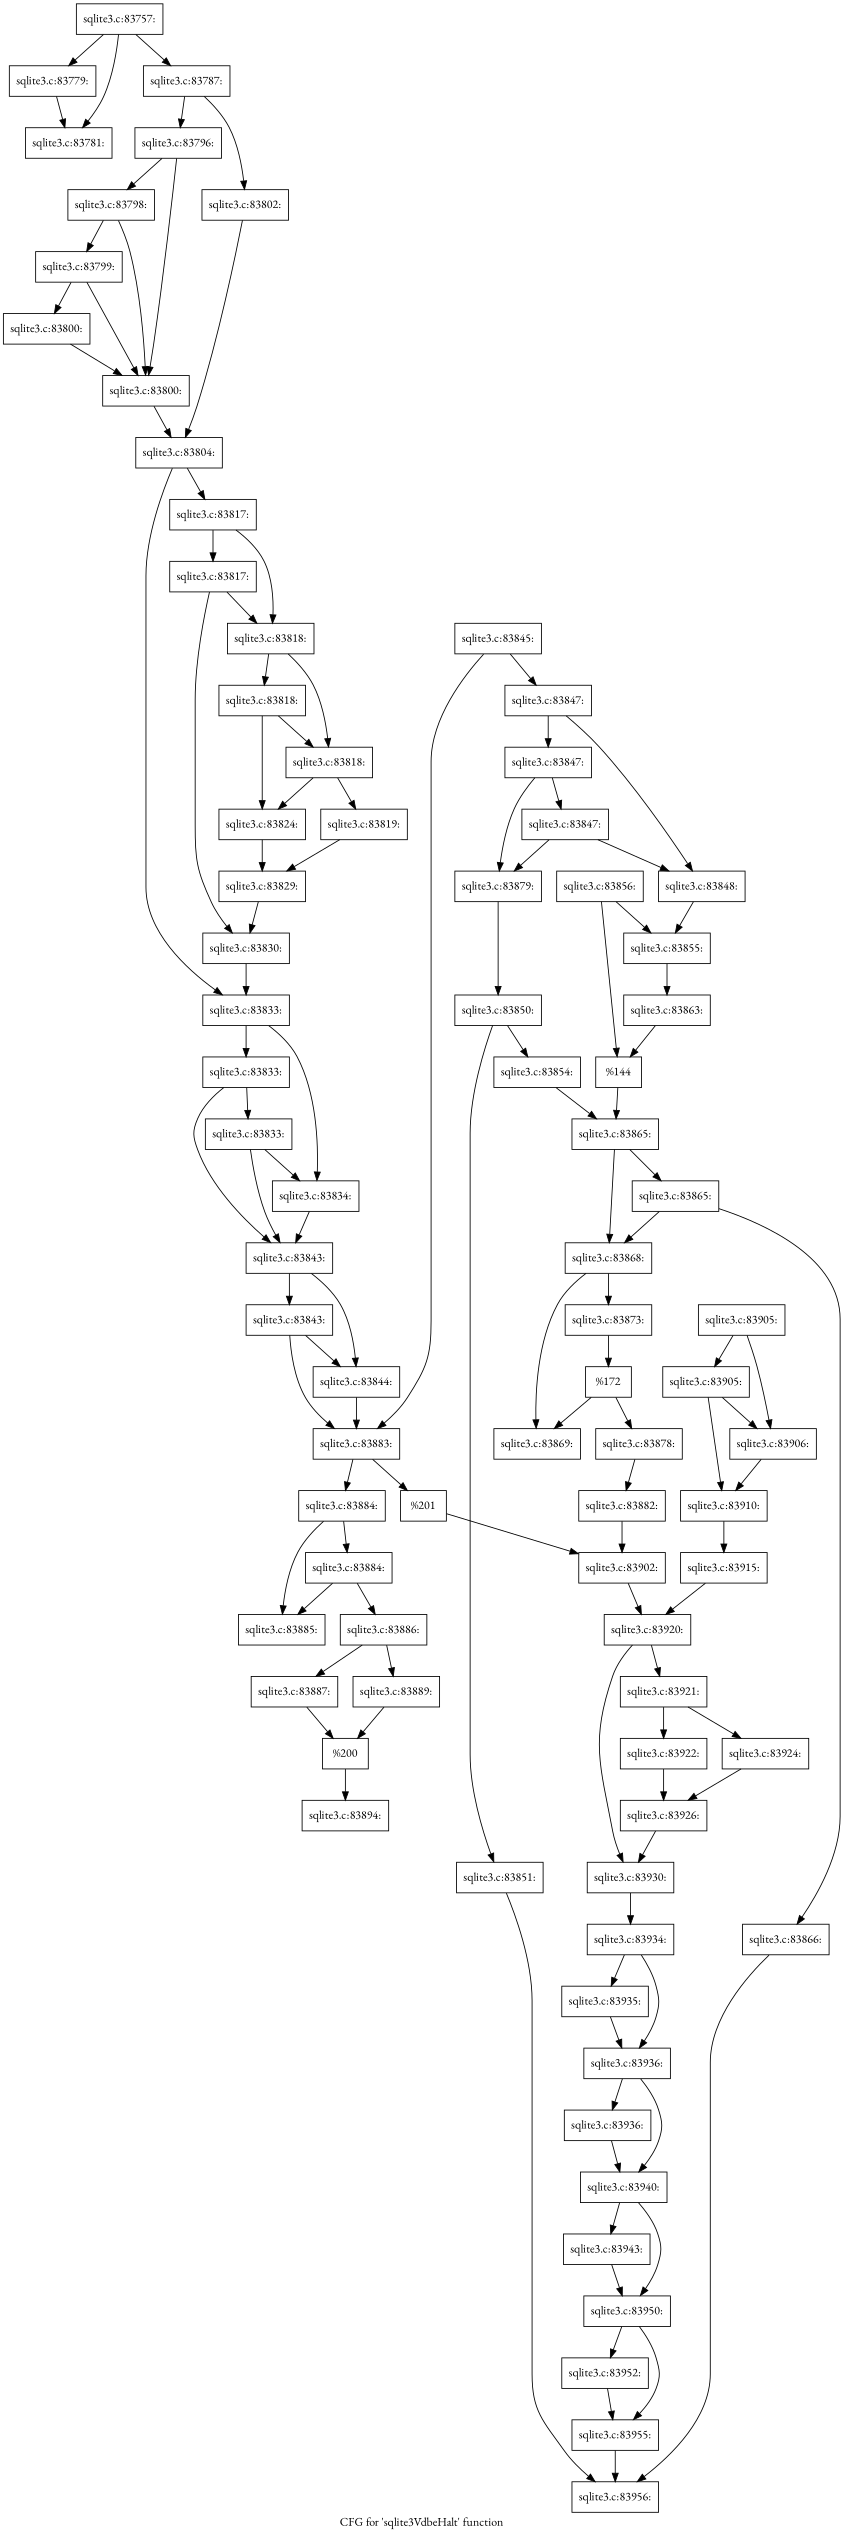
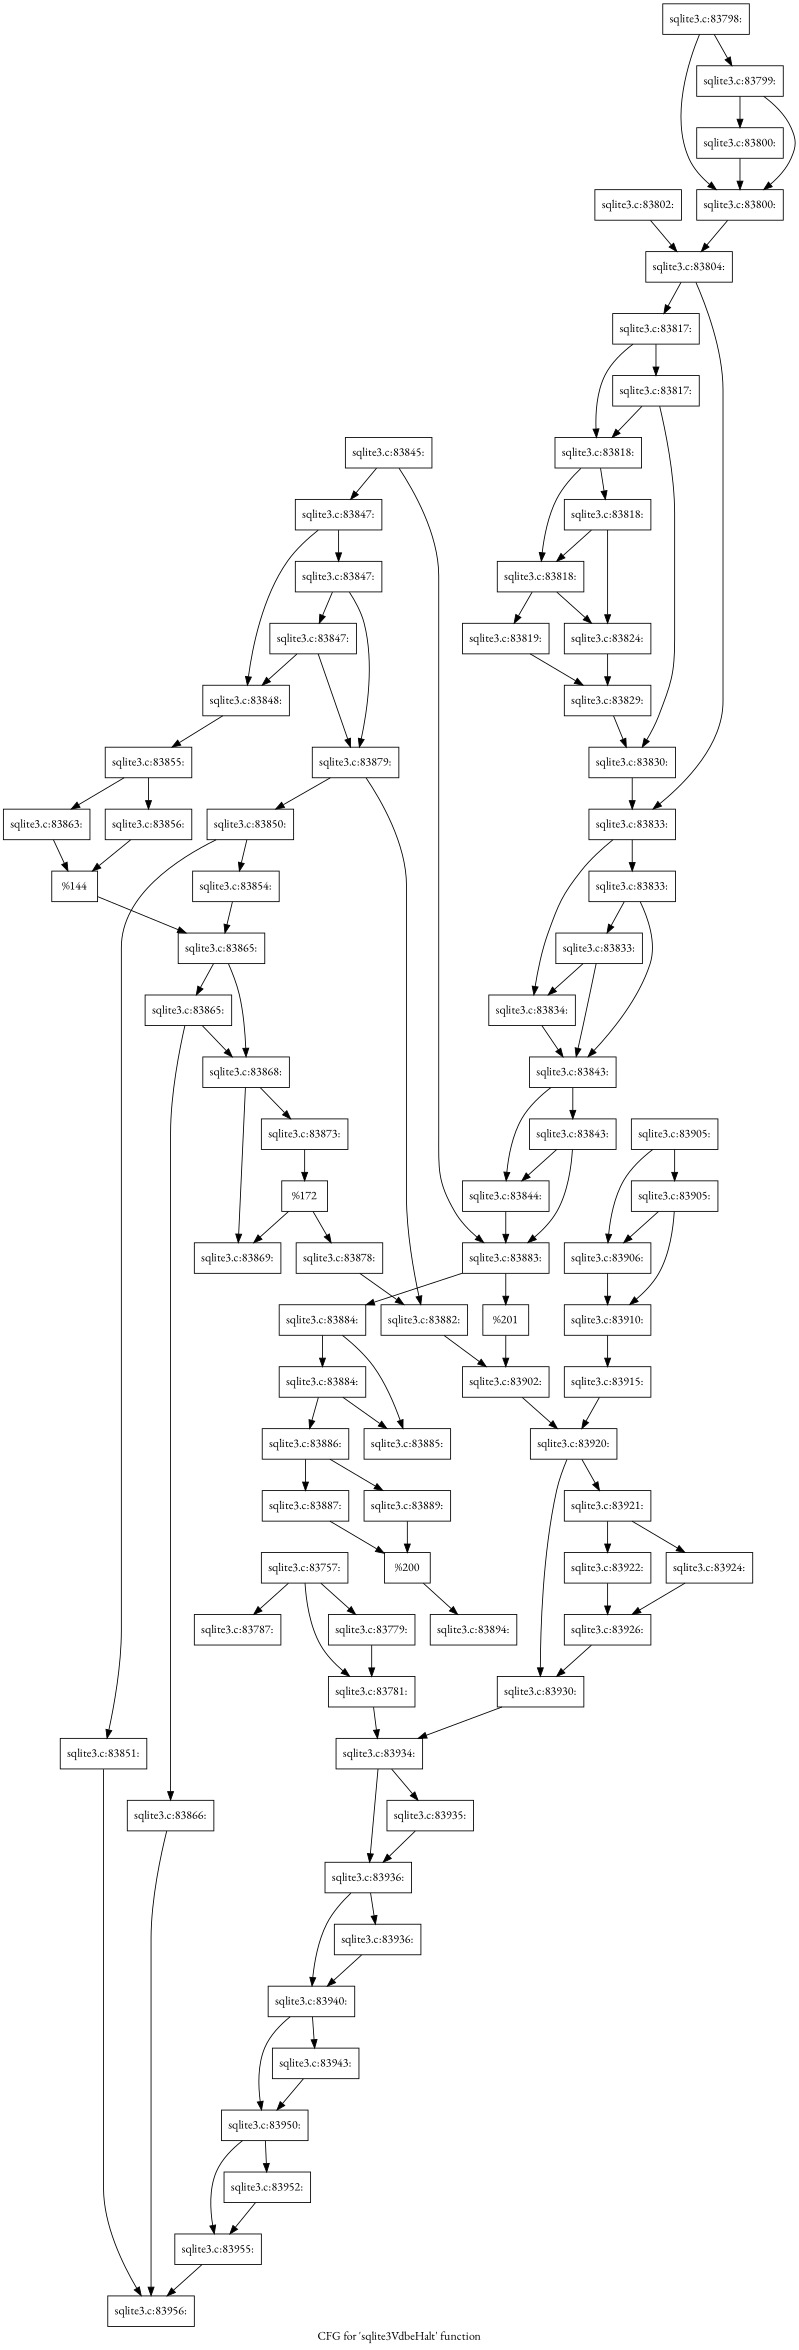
edge "sqlite3.c:83787:" -> "sqlite3.c:83802:": removed
node "sqlite3.c:83796:": removed
edge "sqlite3.c:83856:" -> "sqlite3.c:83855:": reversed
edge "sqlite3.c:83879:" -> "sqlite3.c:83882:": added
edge "sqlite3.c:83781:" -> "sqlite3.c:83934:": added
